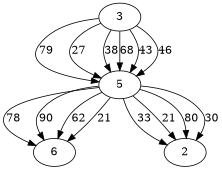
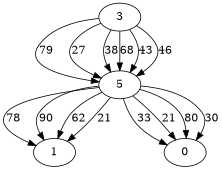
node "6": label "6" -> "1"
node "2": label "2" -> "0"
